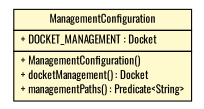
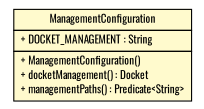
node "ManagementConfiguration": text "+ DOCKET_MANAGEMENT : Docket" -> "+ DOCKET_MANAGEMENT : String"
